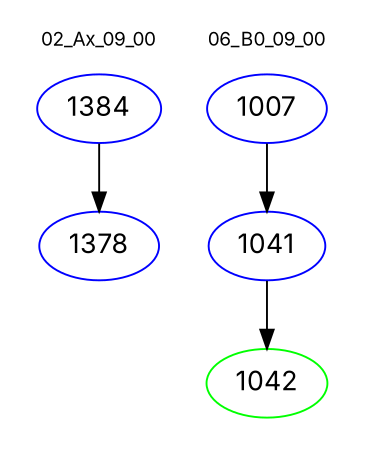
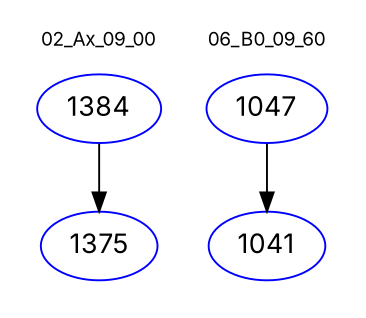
cluster "06_B0_09_00": label "06_B0_09_00" -> "06_B0_09_60"
node "1007": label "1007" -> "1047"
node "1378": label "1378" -> "1375"
node "1042": removed
